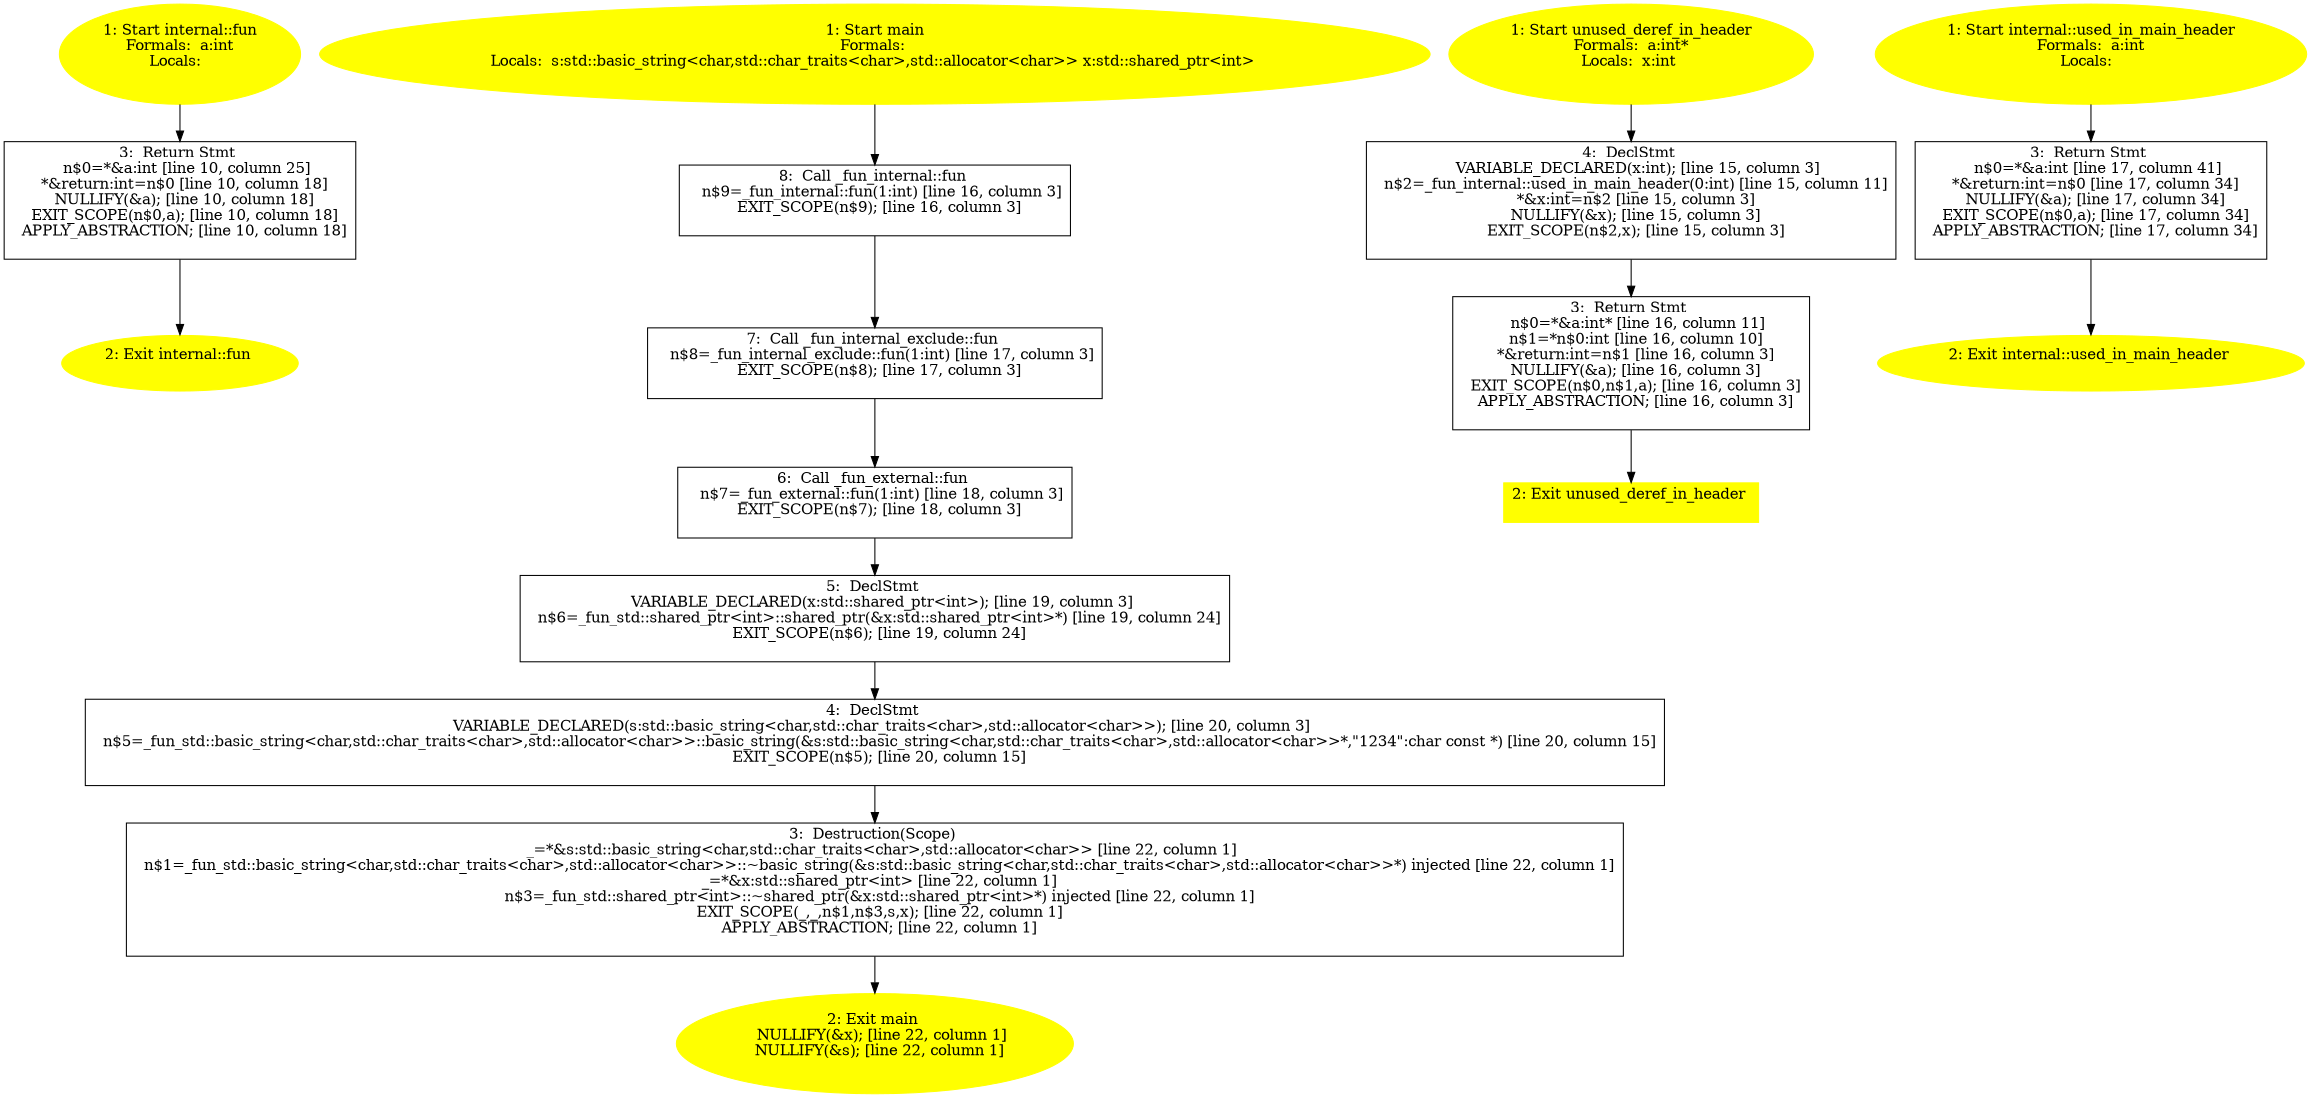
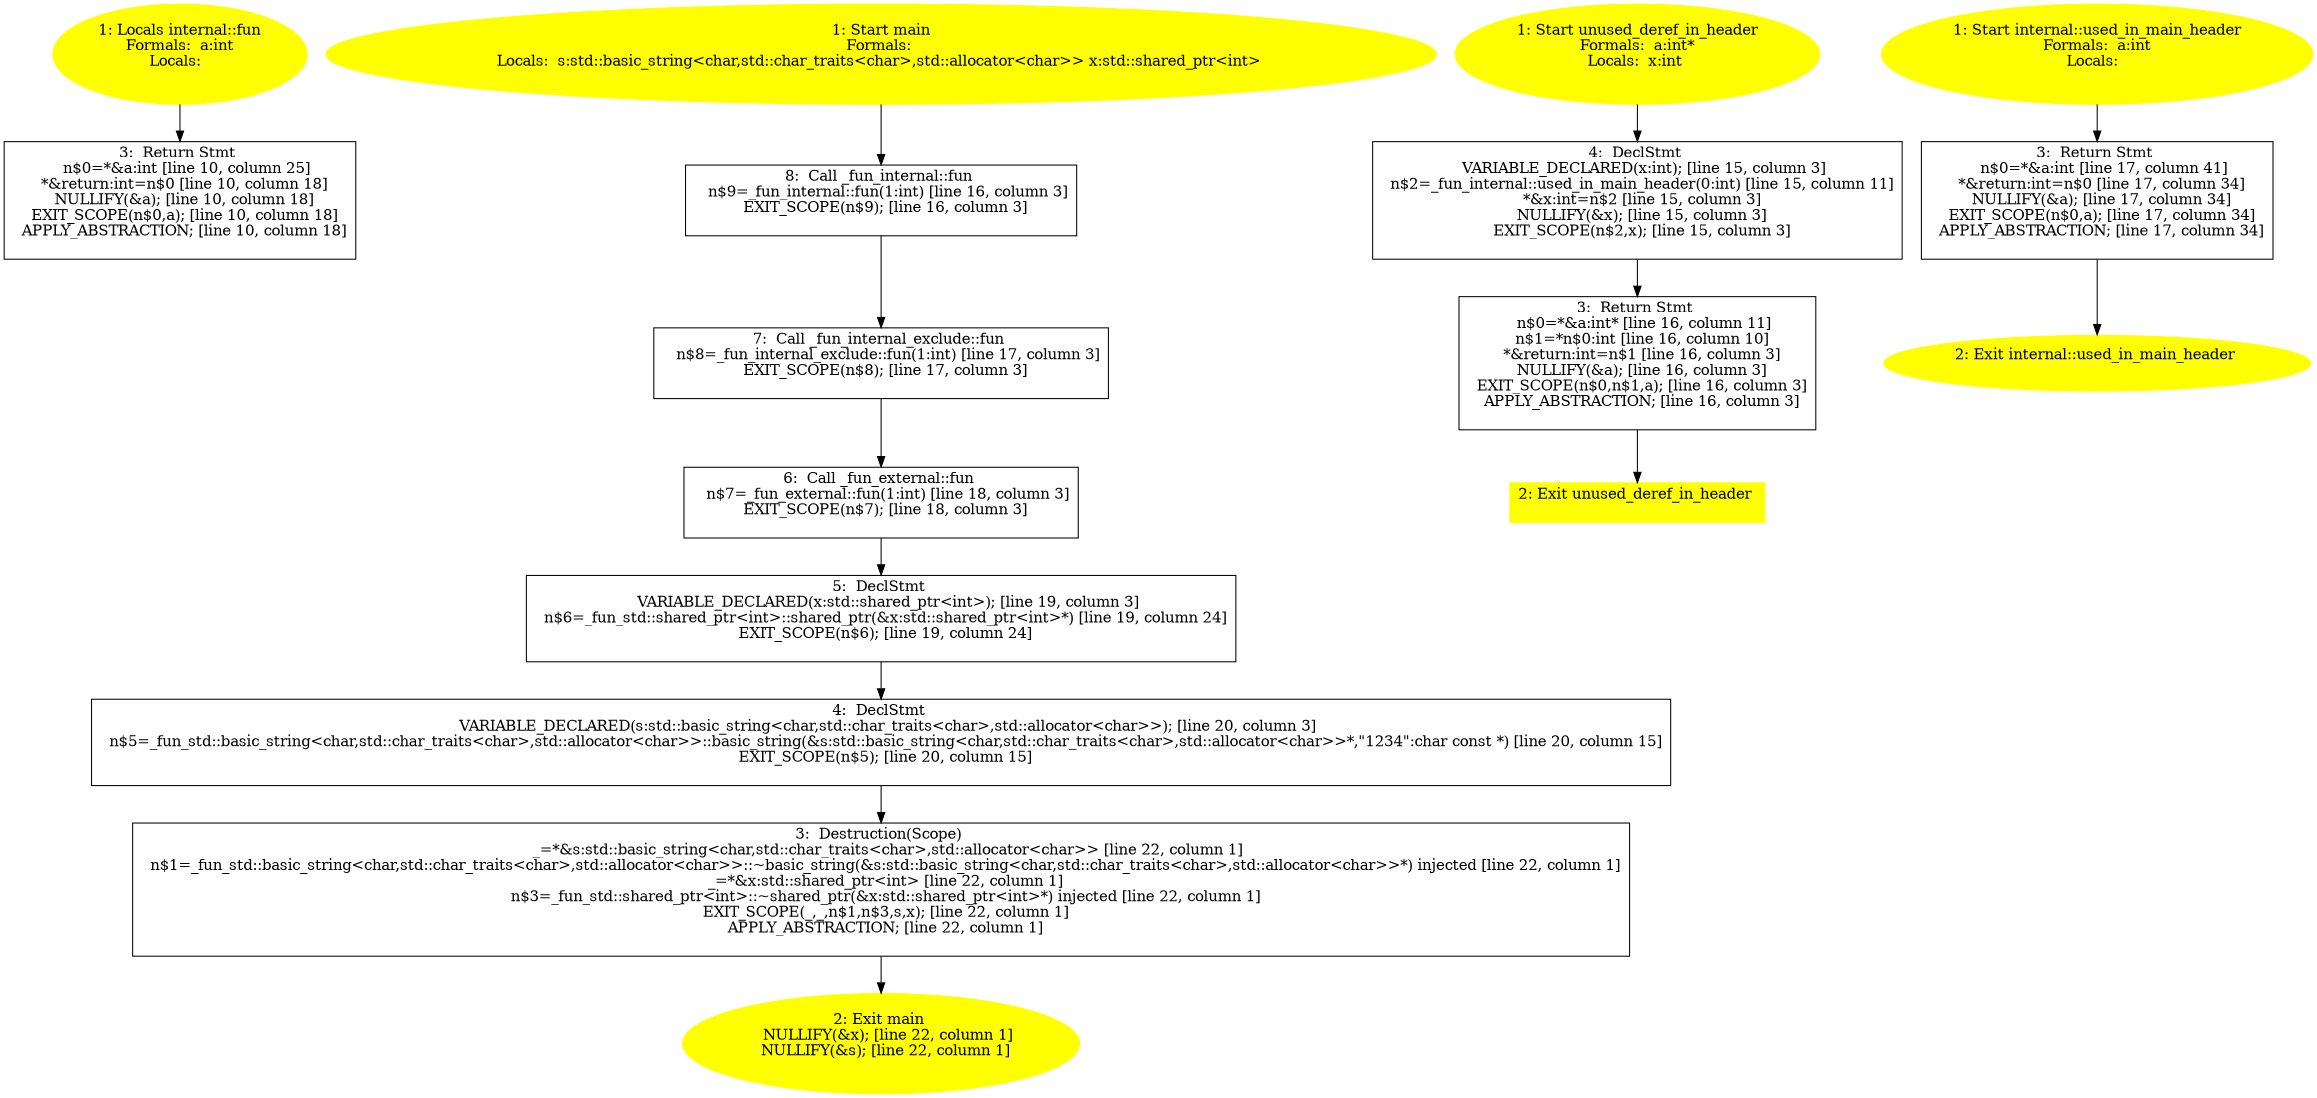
node "1: Start internal::fun Formals:  a:int Locals:": label "1: Start internal::fun Formals:  a:int Locals:" -> "1: Locals internal::fun Formals:  a:int Locals:"
node "2: Exit internal::fun": removed
